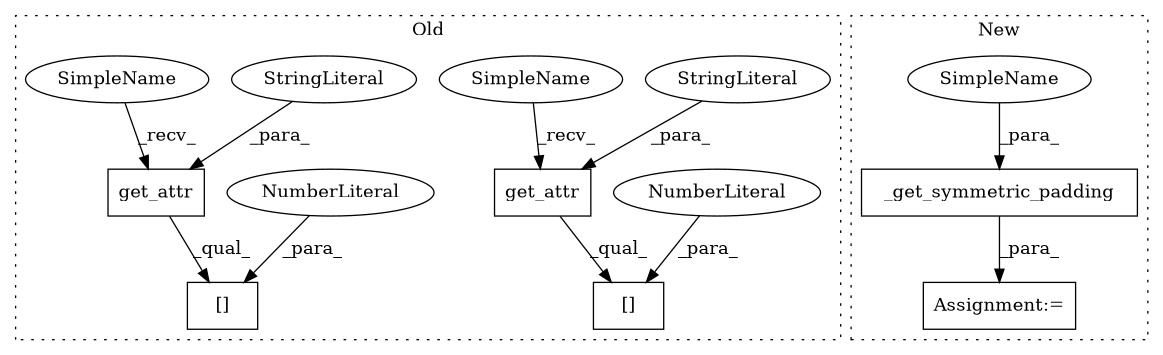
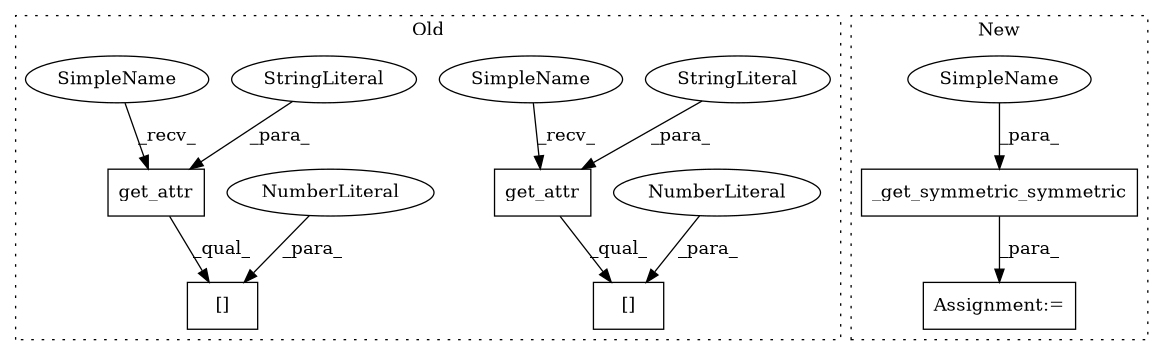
node "_get_symmetric_padding": label "_get_symmetric_padding" -> "_get_symmetric_symmetric"
